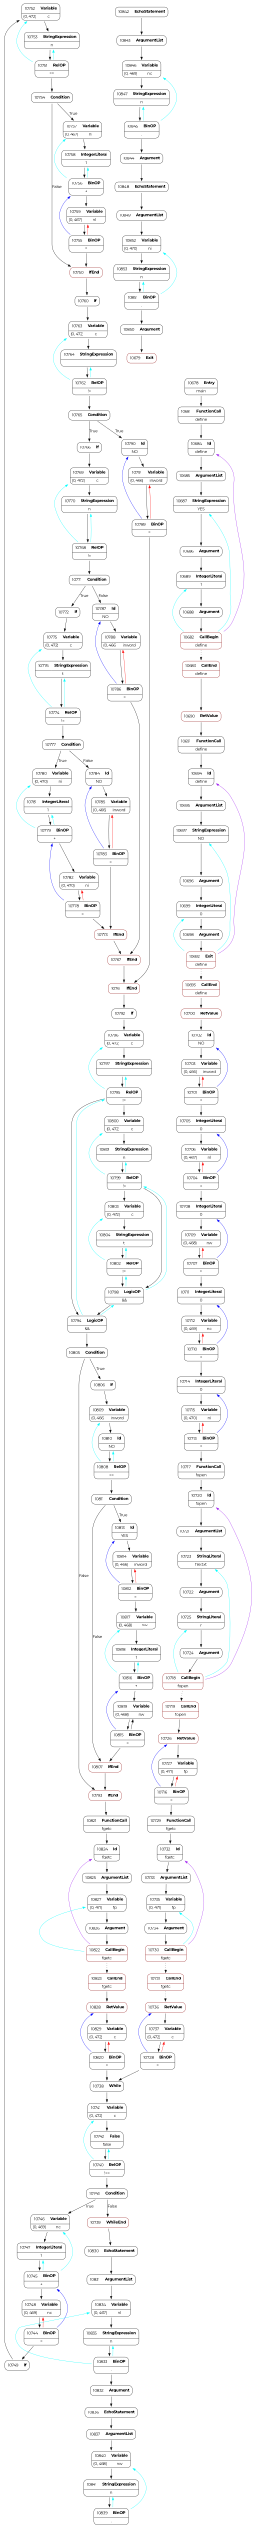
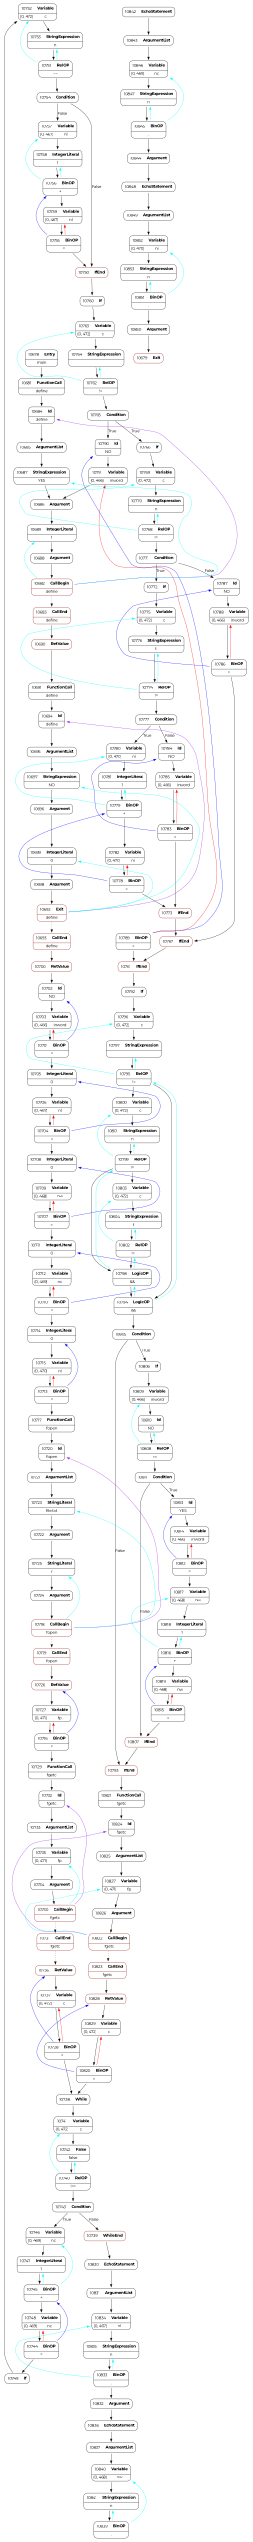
edge "10754" -> "10757": label "True" -> "False"
edge "10791" -> "10789": now "10791" -> "10686"
edge "10815" -> "10819": color black -> red
